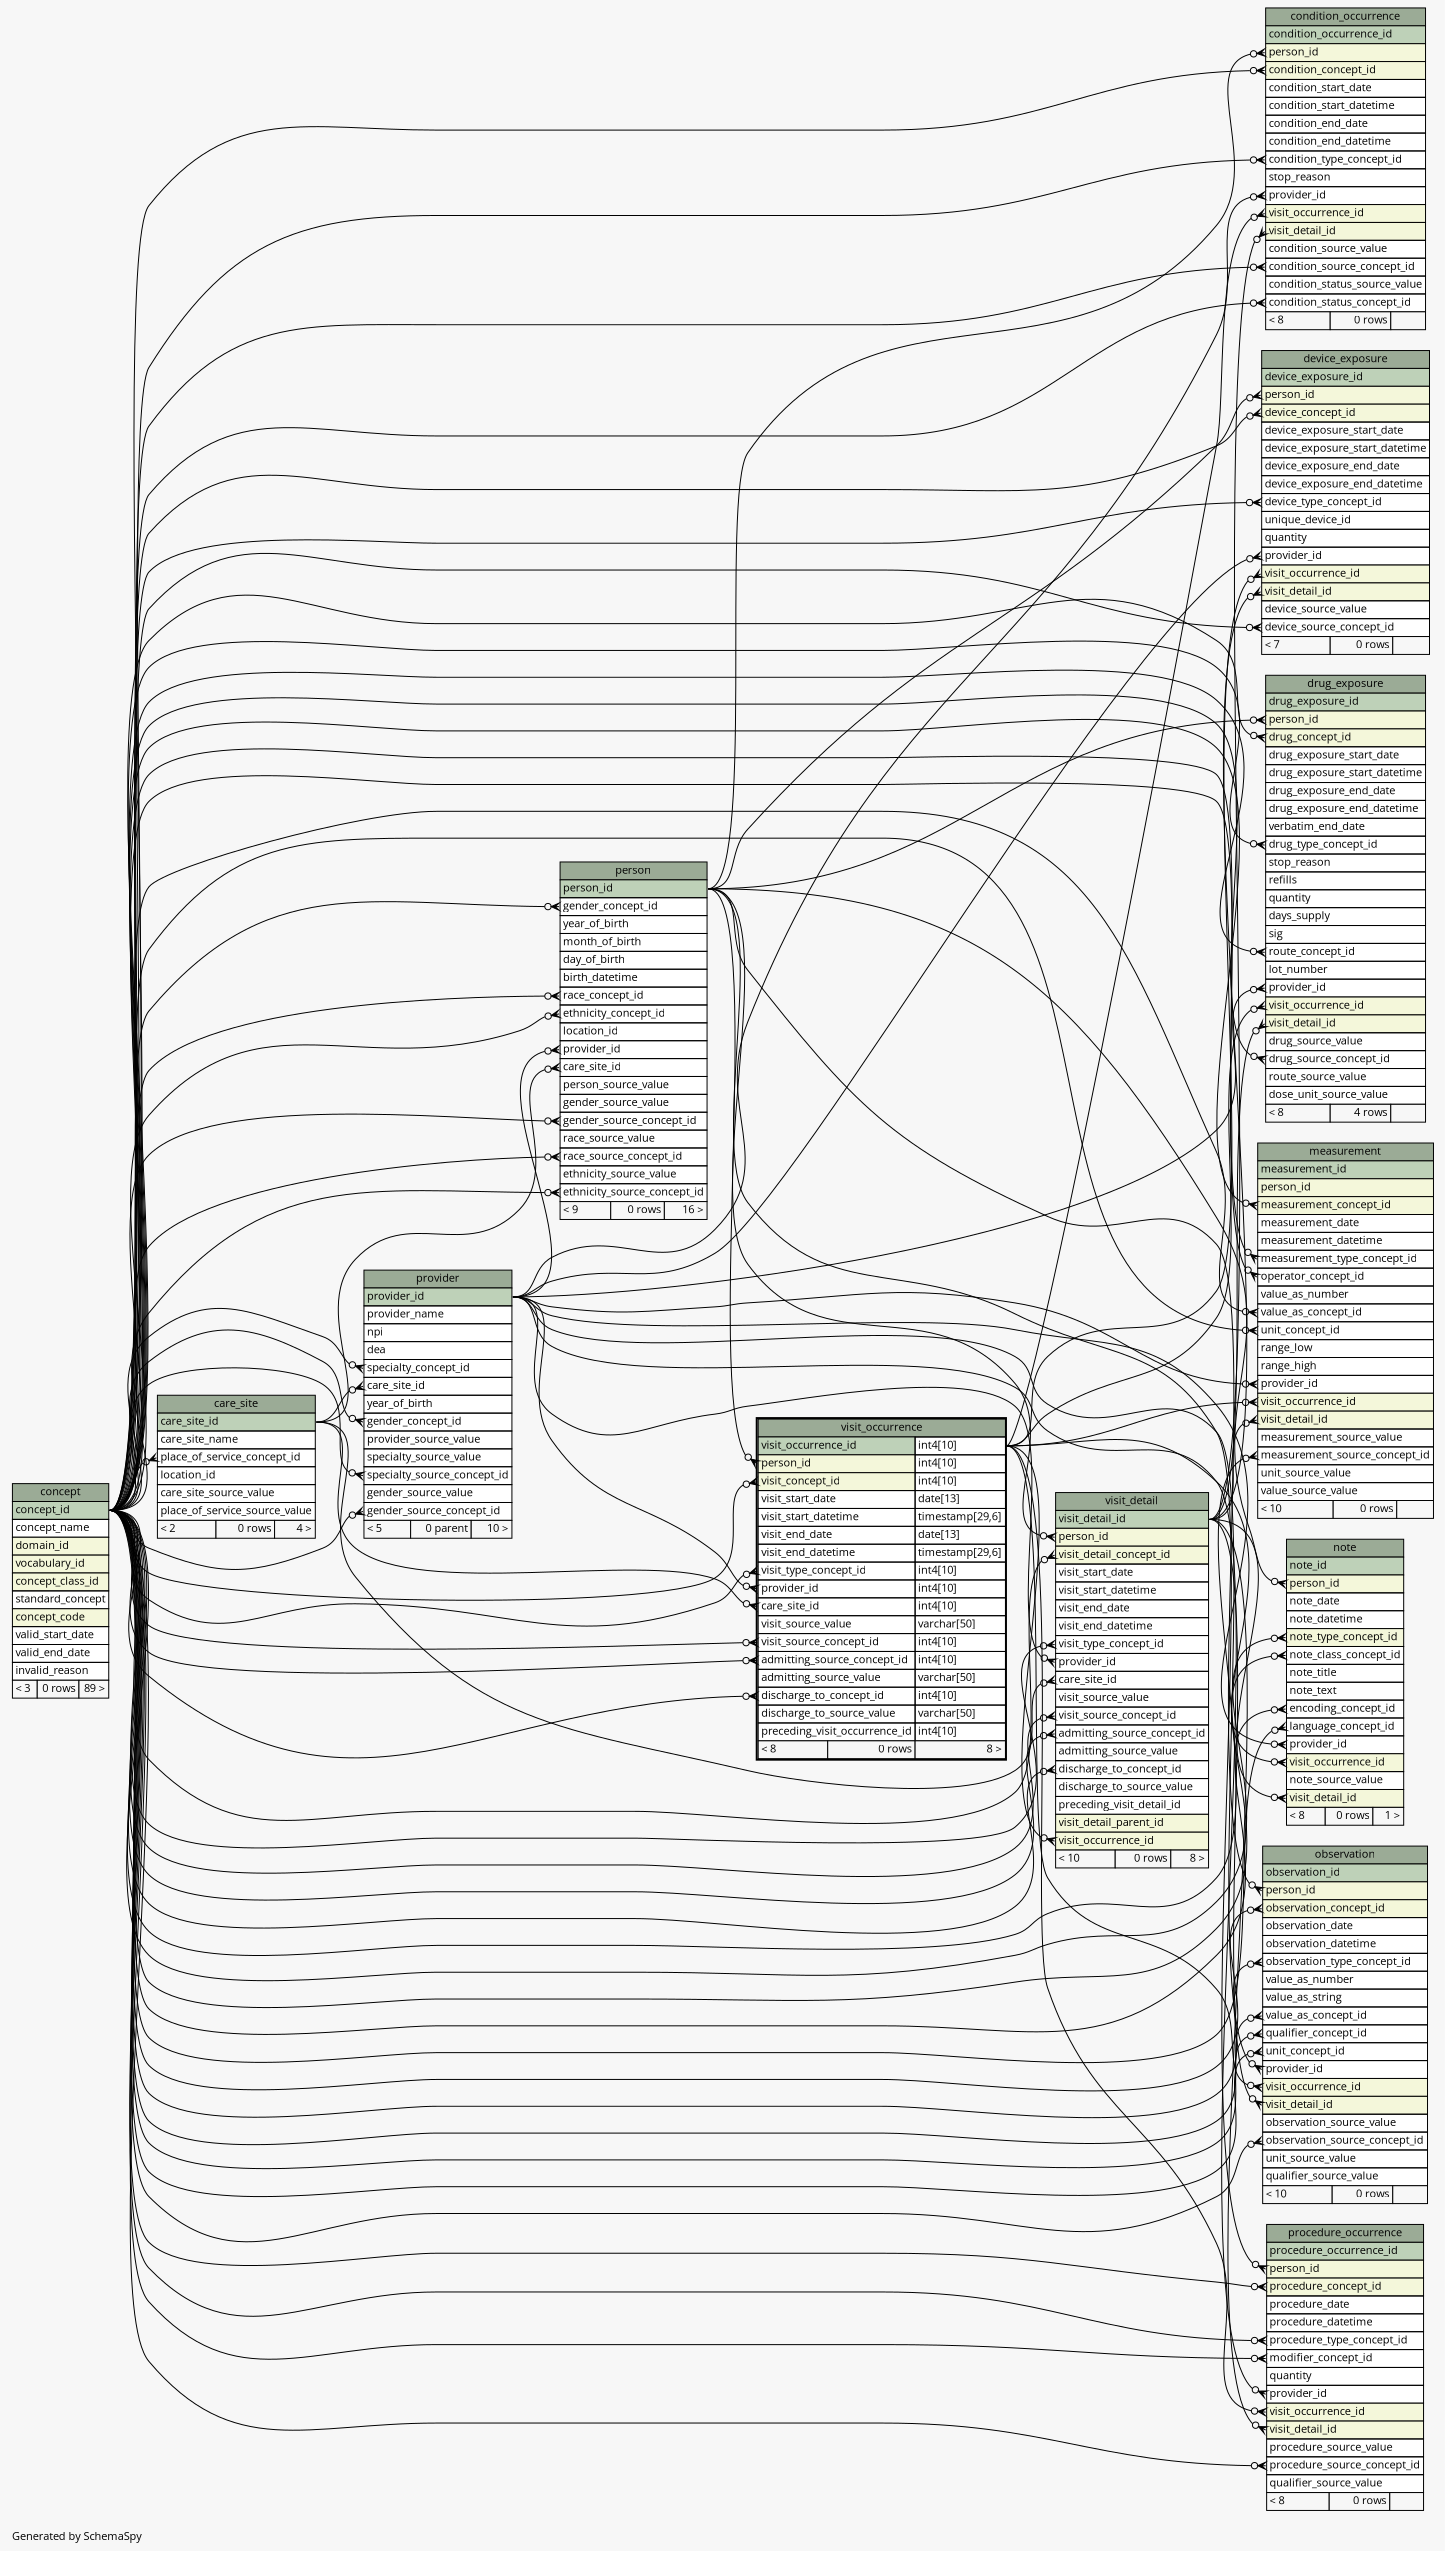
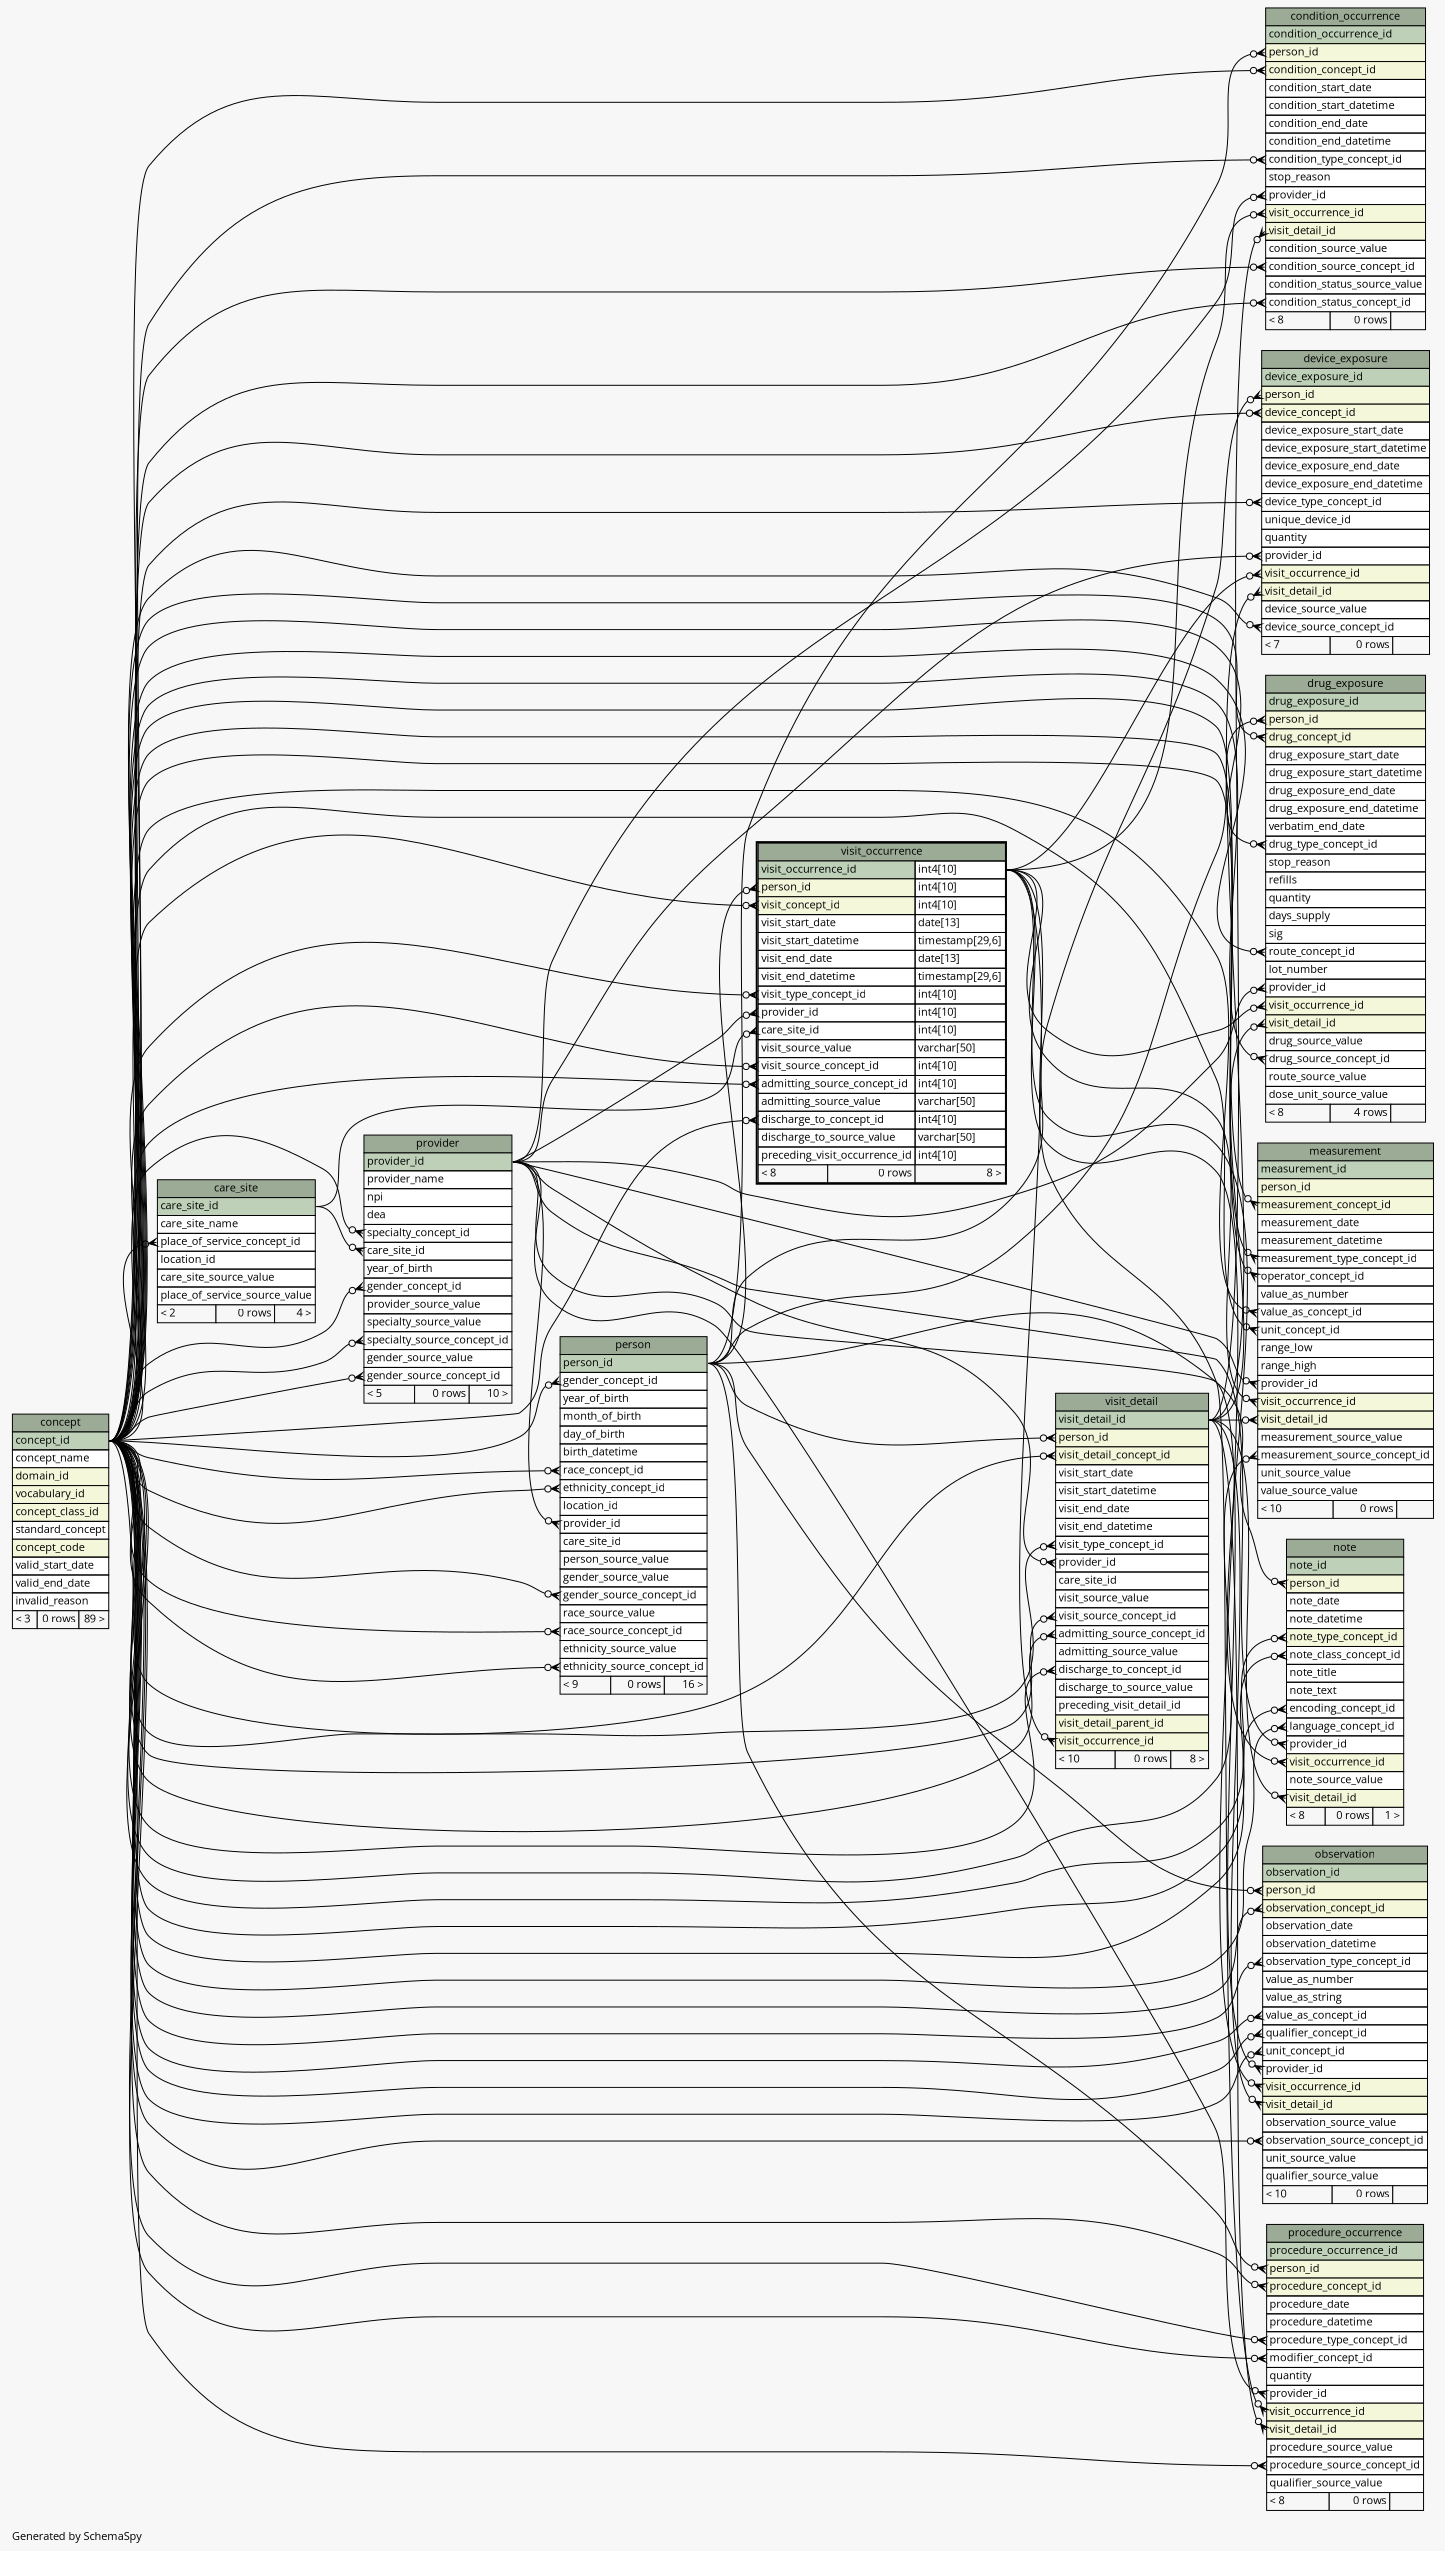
edge "care_site" -> "person": removed
node "provider": text "0 parent" -> "0 rows"
edge "care_site" -> "visit_detail": removed
